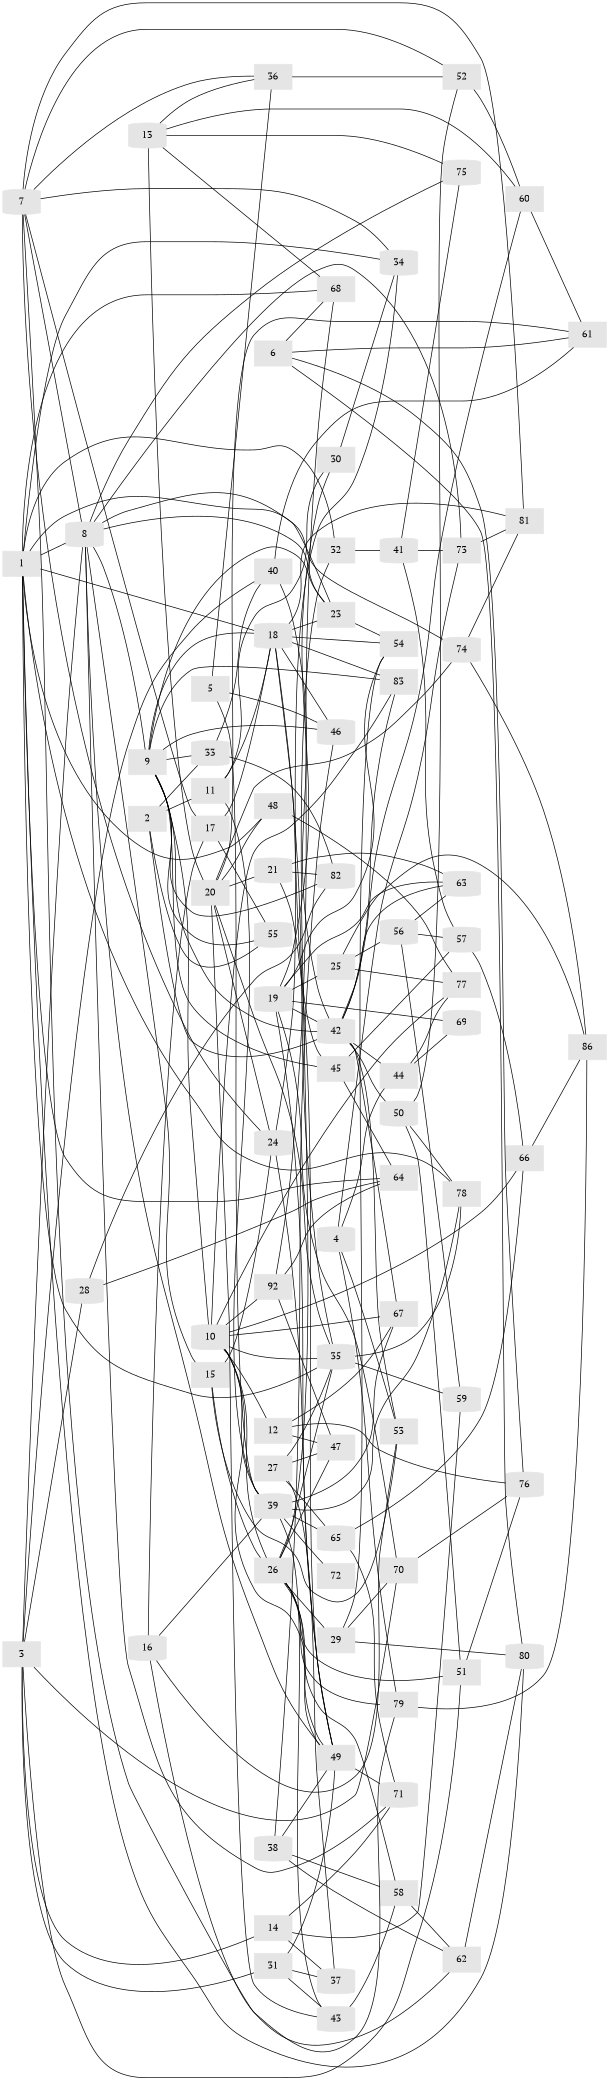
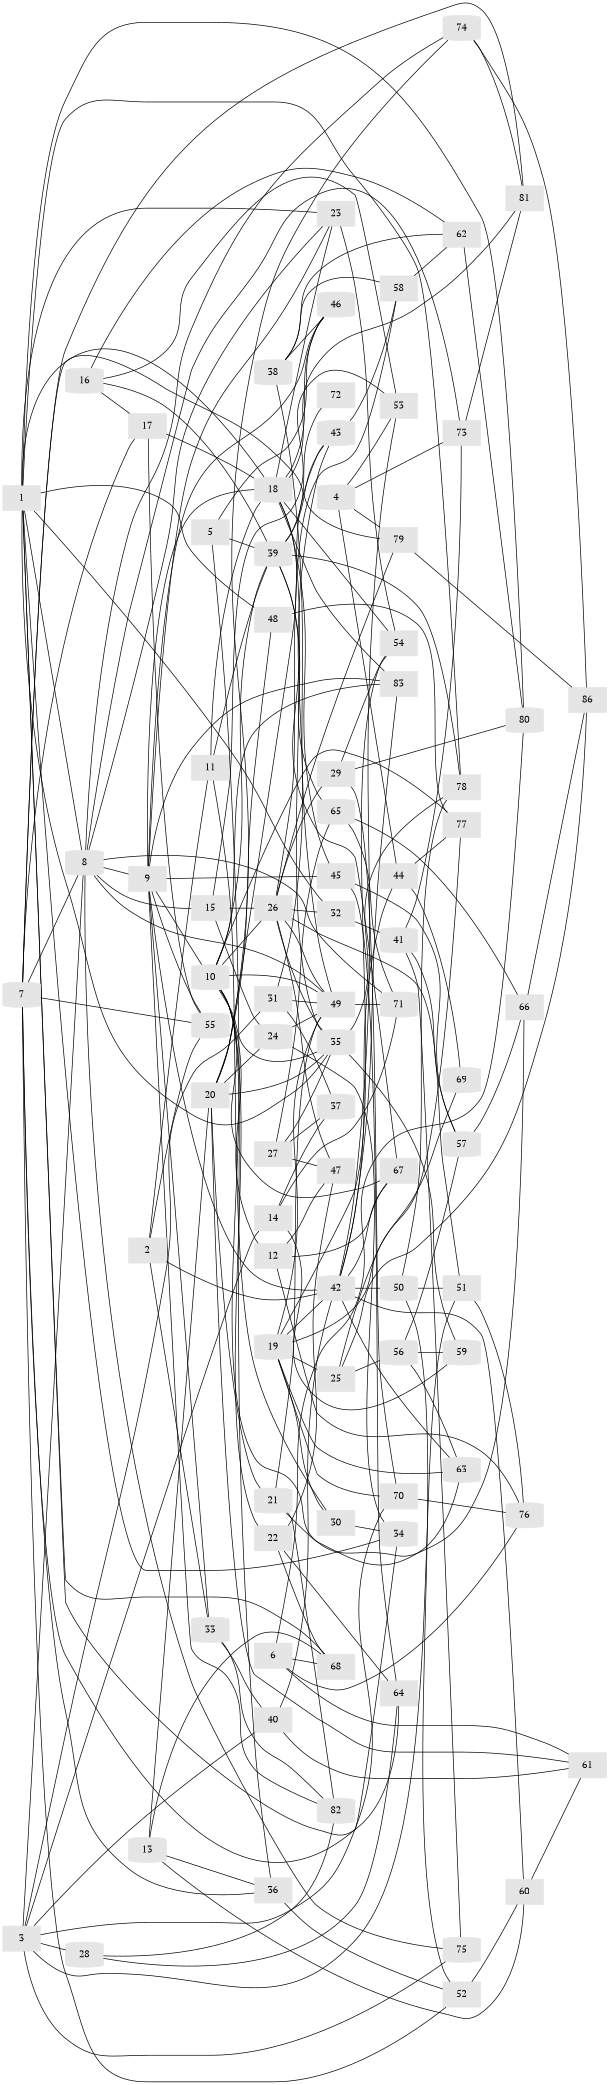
edge "13" -- "75": now "3" -- "75"
edge "7" -- "24": now "7" -- "55"
node "92": label "92" -> "22"
